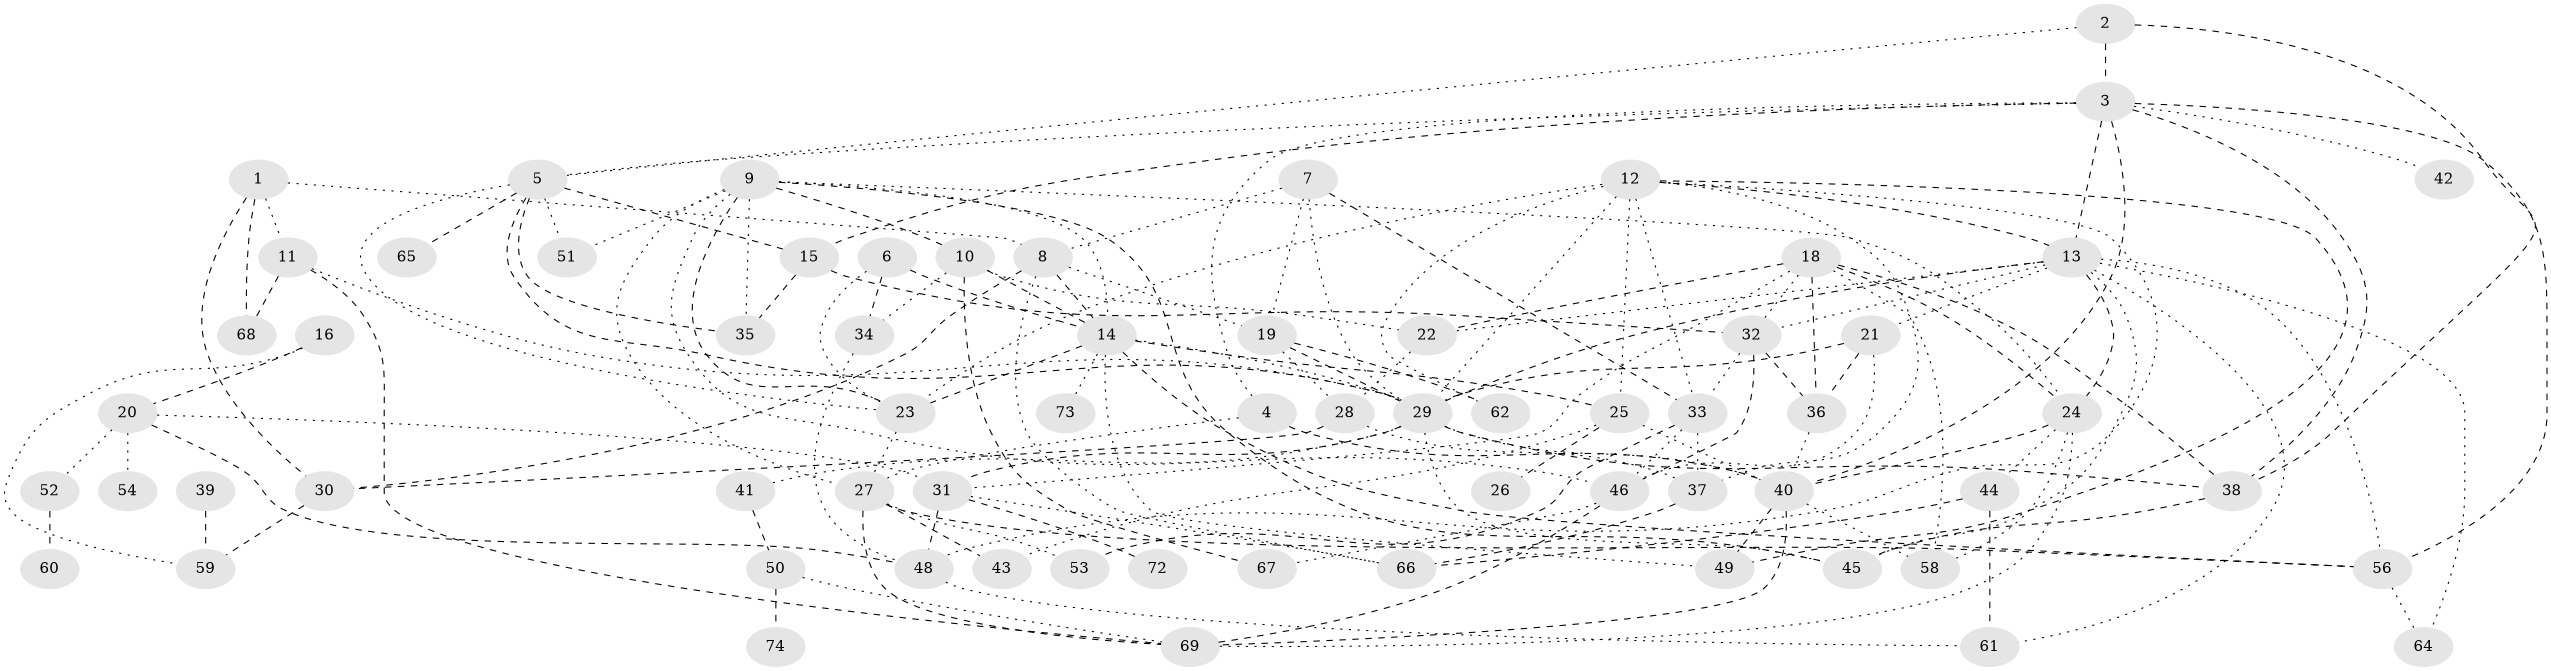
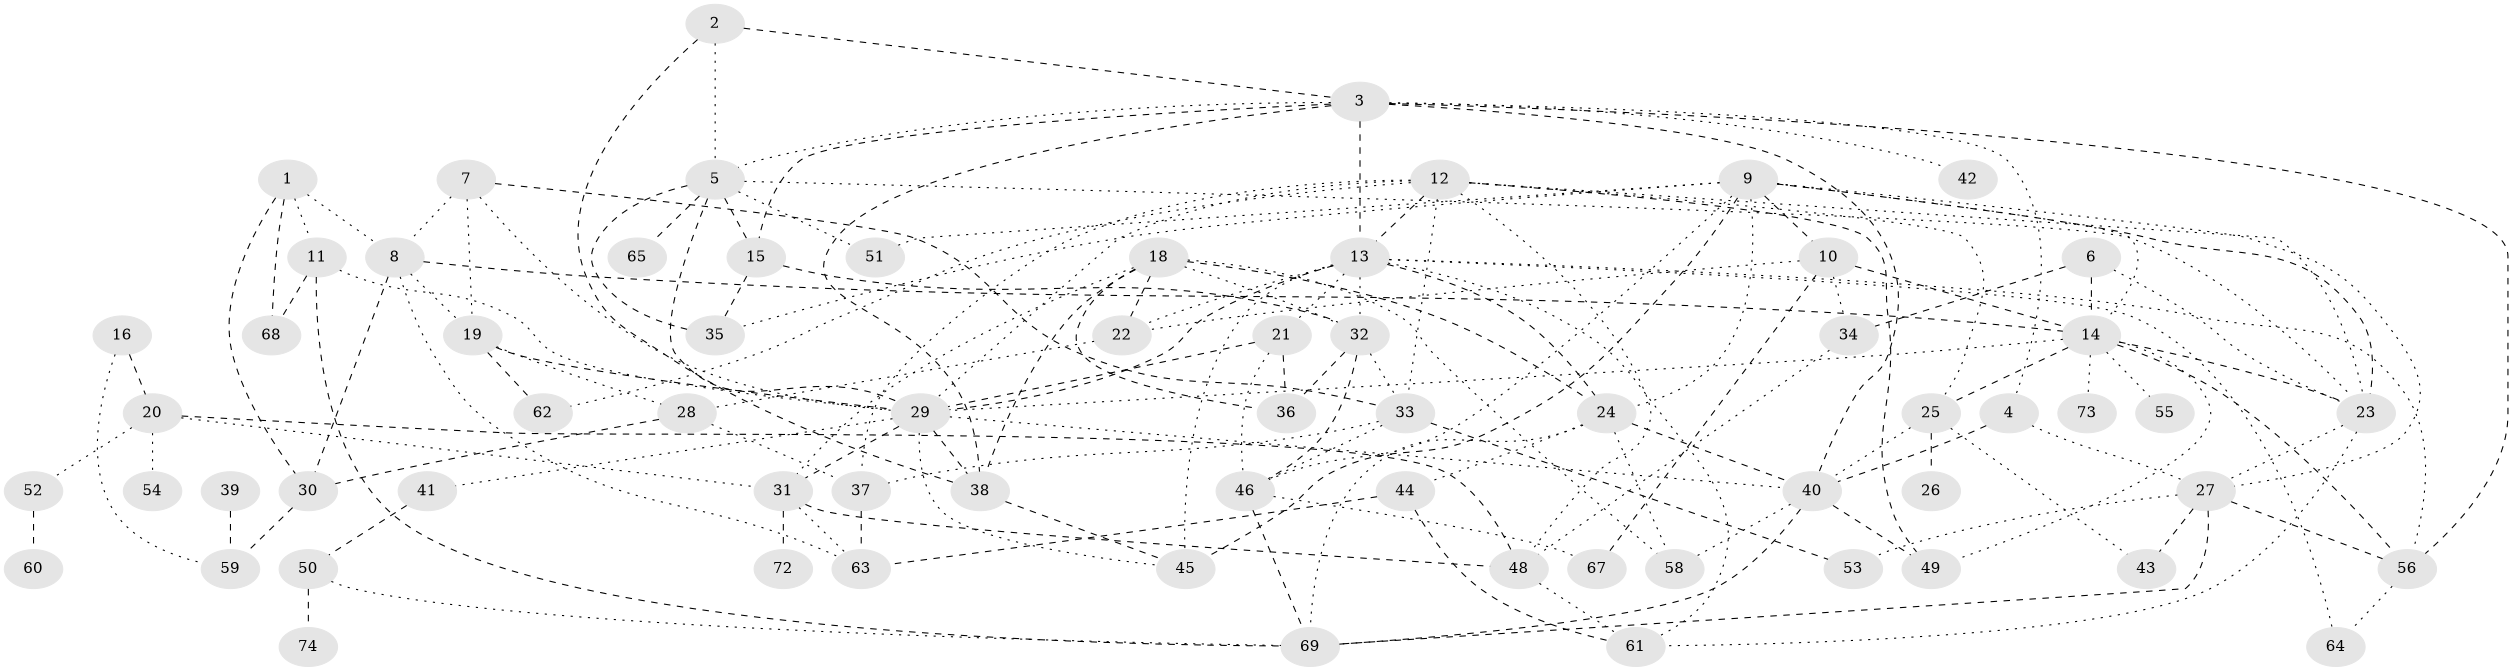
node "55": added
edge "36" -- "40": removed
node "66": label "66" -> "63"
edge "23" -- "61": added
